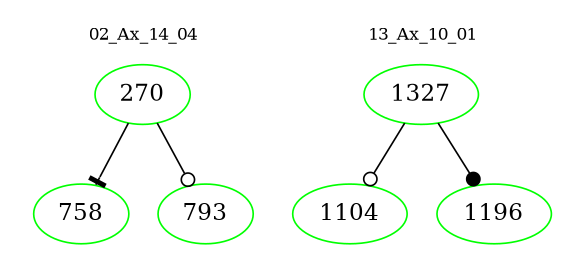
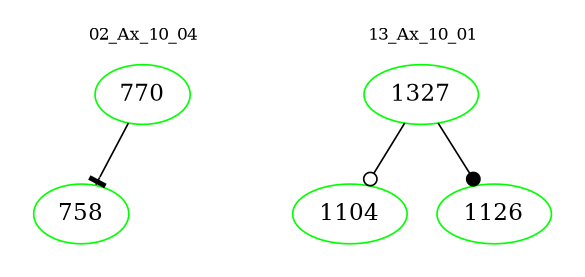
cluster "02_Ax_14_04": label "02_Ax_14_04" -> "02_Ax_10_04"
node "270": label "270" -> "770"
node "793": removed
node "1196": label "1196" -> "1126"
